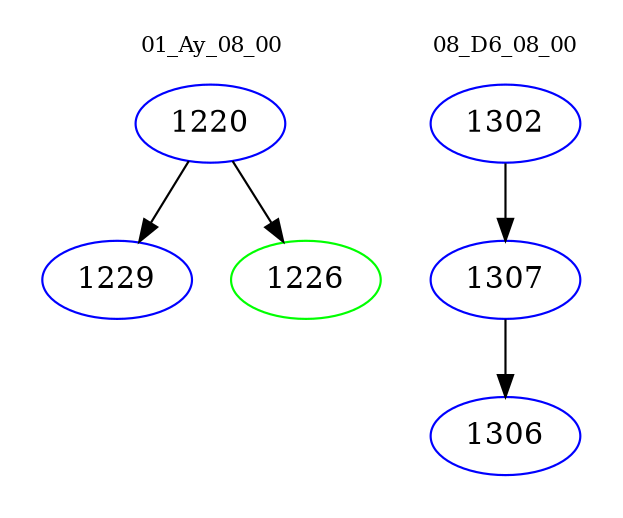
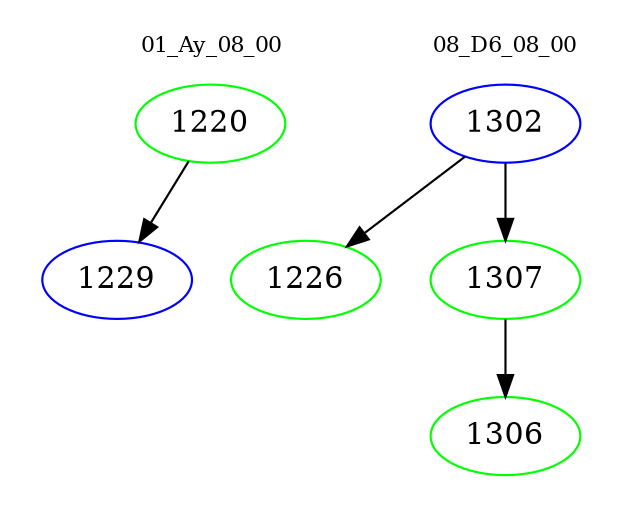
node "1220": color blue -> green
edge "1220" -> "1226": now "1302" -> "1226"
node "1307": color blue -> green
node "1306": color blue -> green
